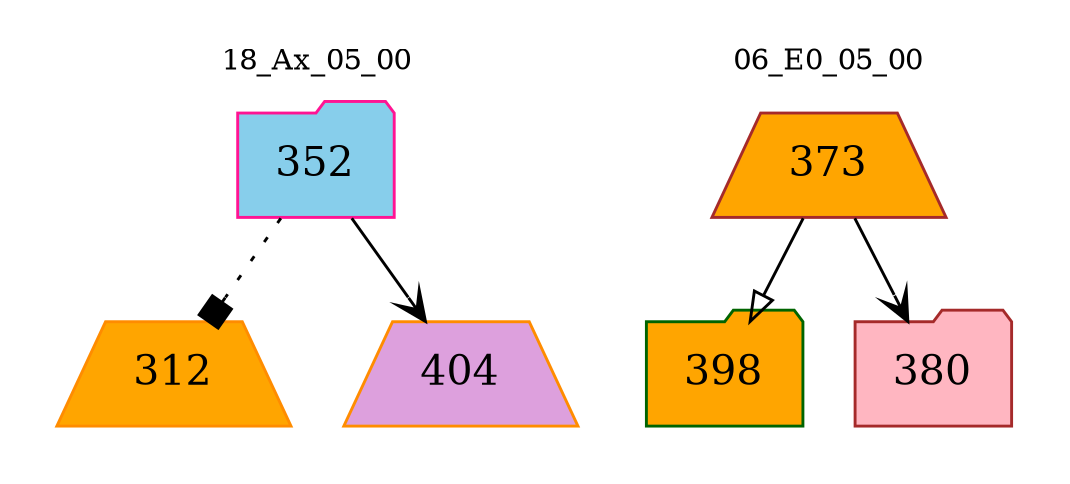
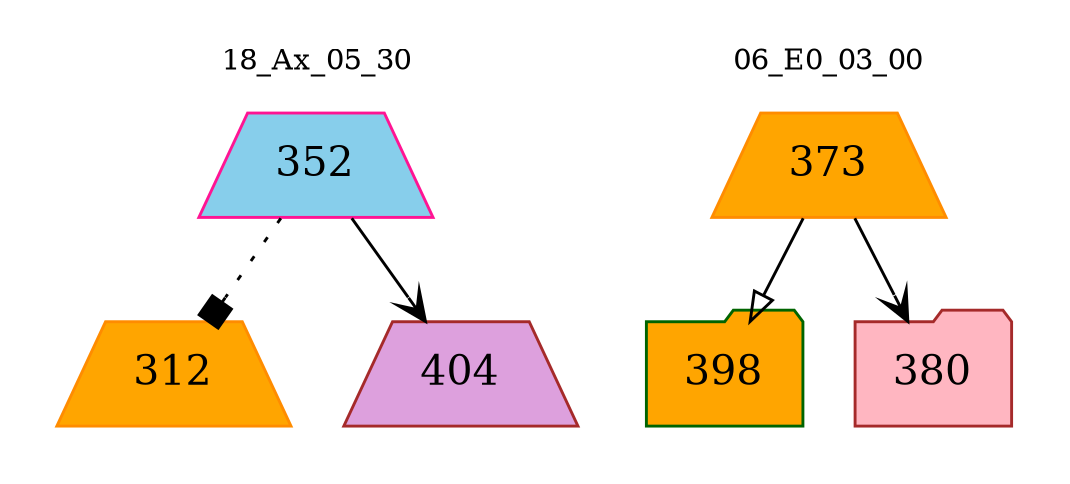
cluster "18_Ax_05_00": label "18_Ax_05_00" -> "18_Ax_05_30"
cluster "06_E0_05_00": label "06_E0_05_00" -> "06_E0_03_00"
node "352": shape folder -> trapezium
node "373": color brown -> darkorange
node "404": color darkorange -> brown
